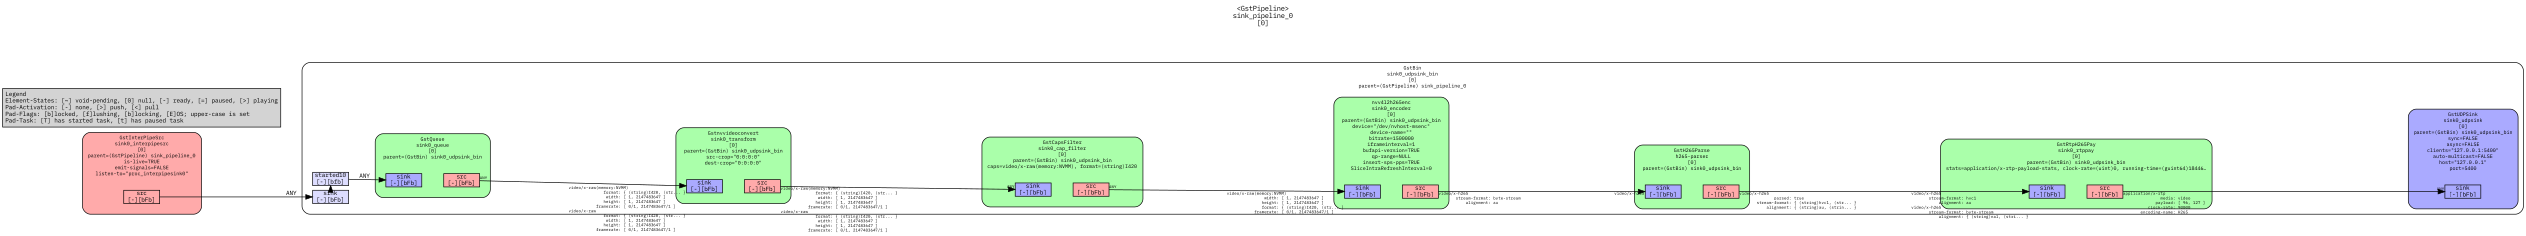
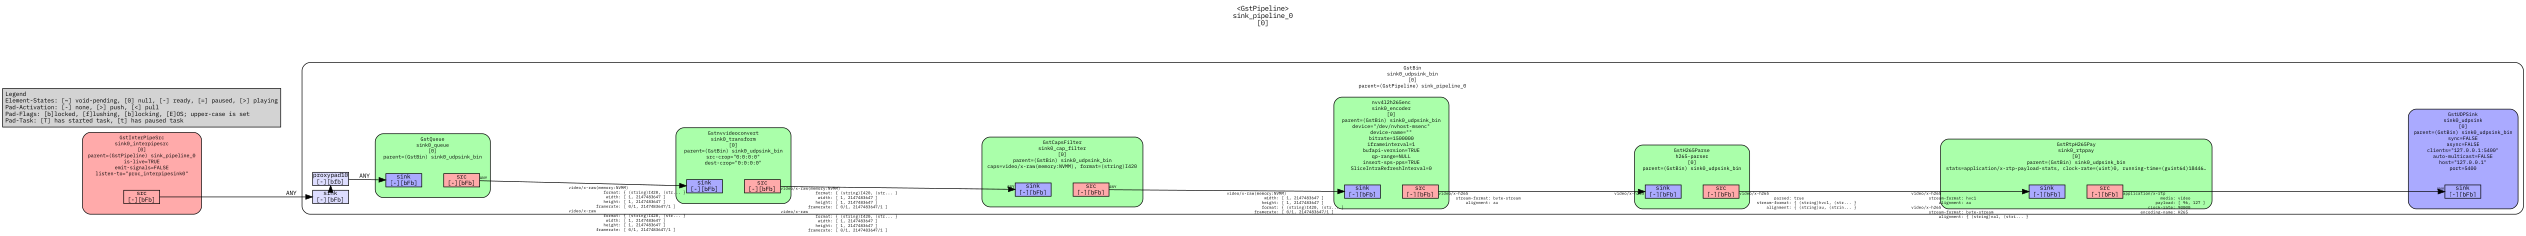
node "started10 [-][bfb]": label "started10 [-][bfb]" -> "proxypad10 [-][bfb]"
